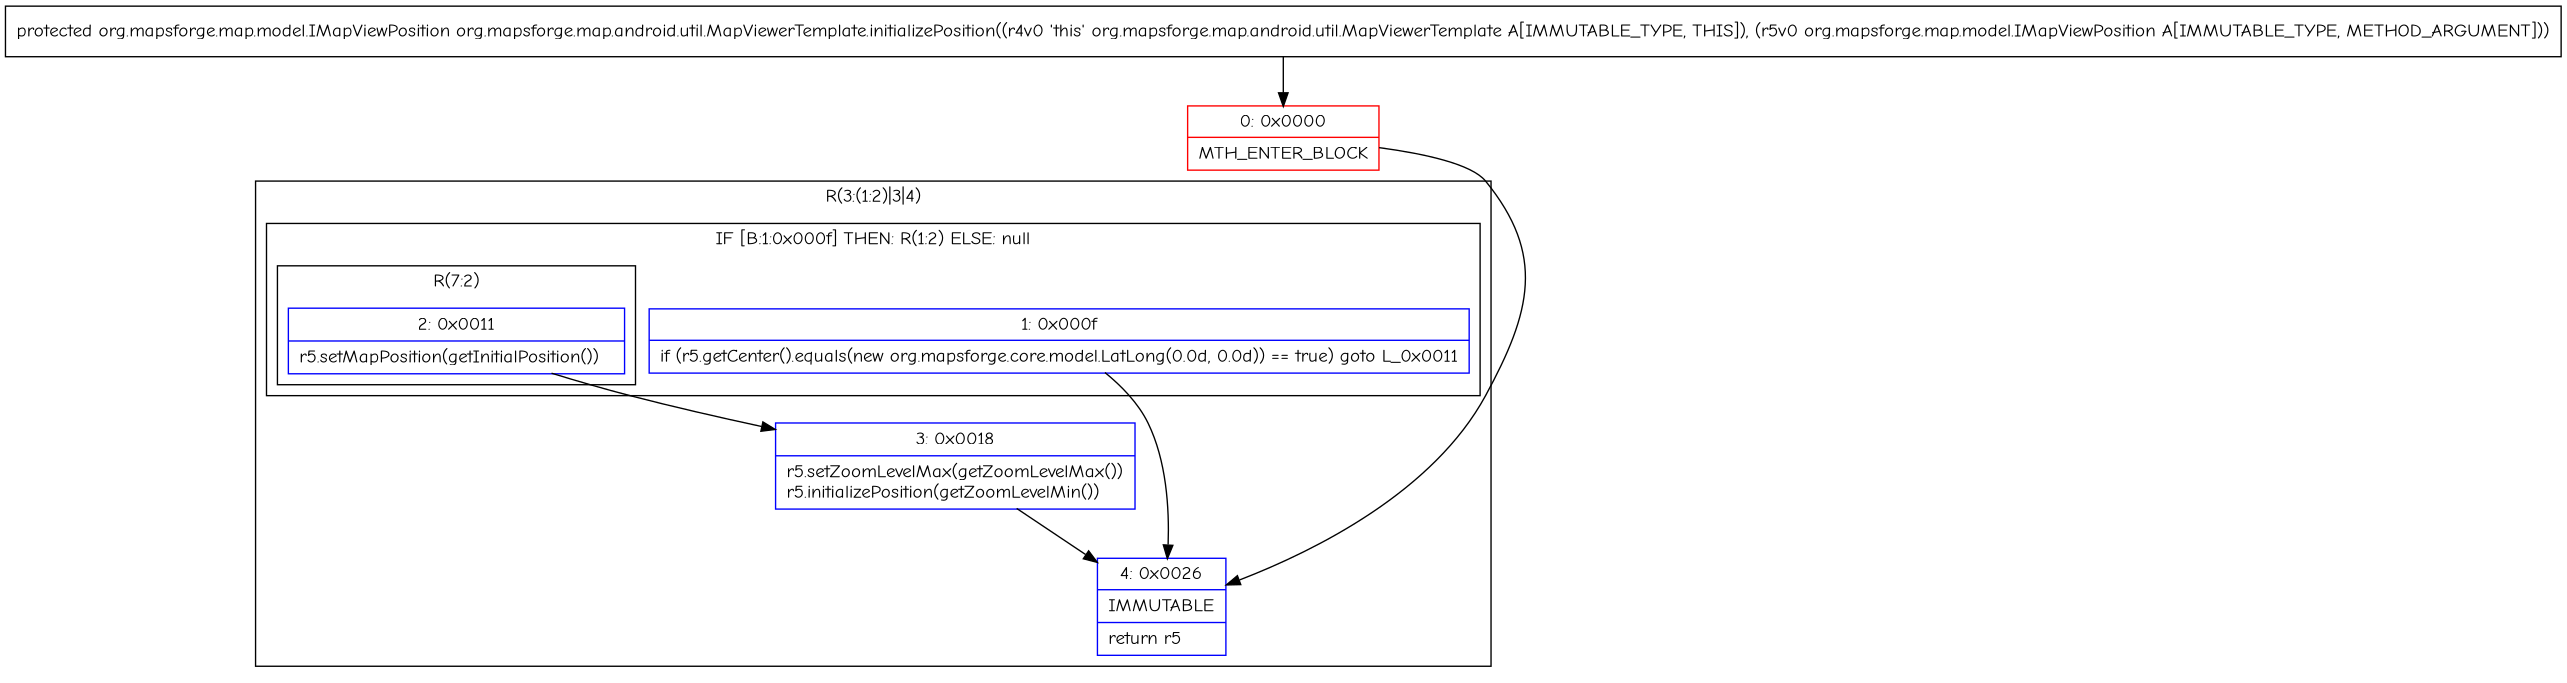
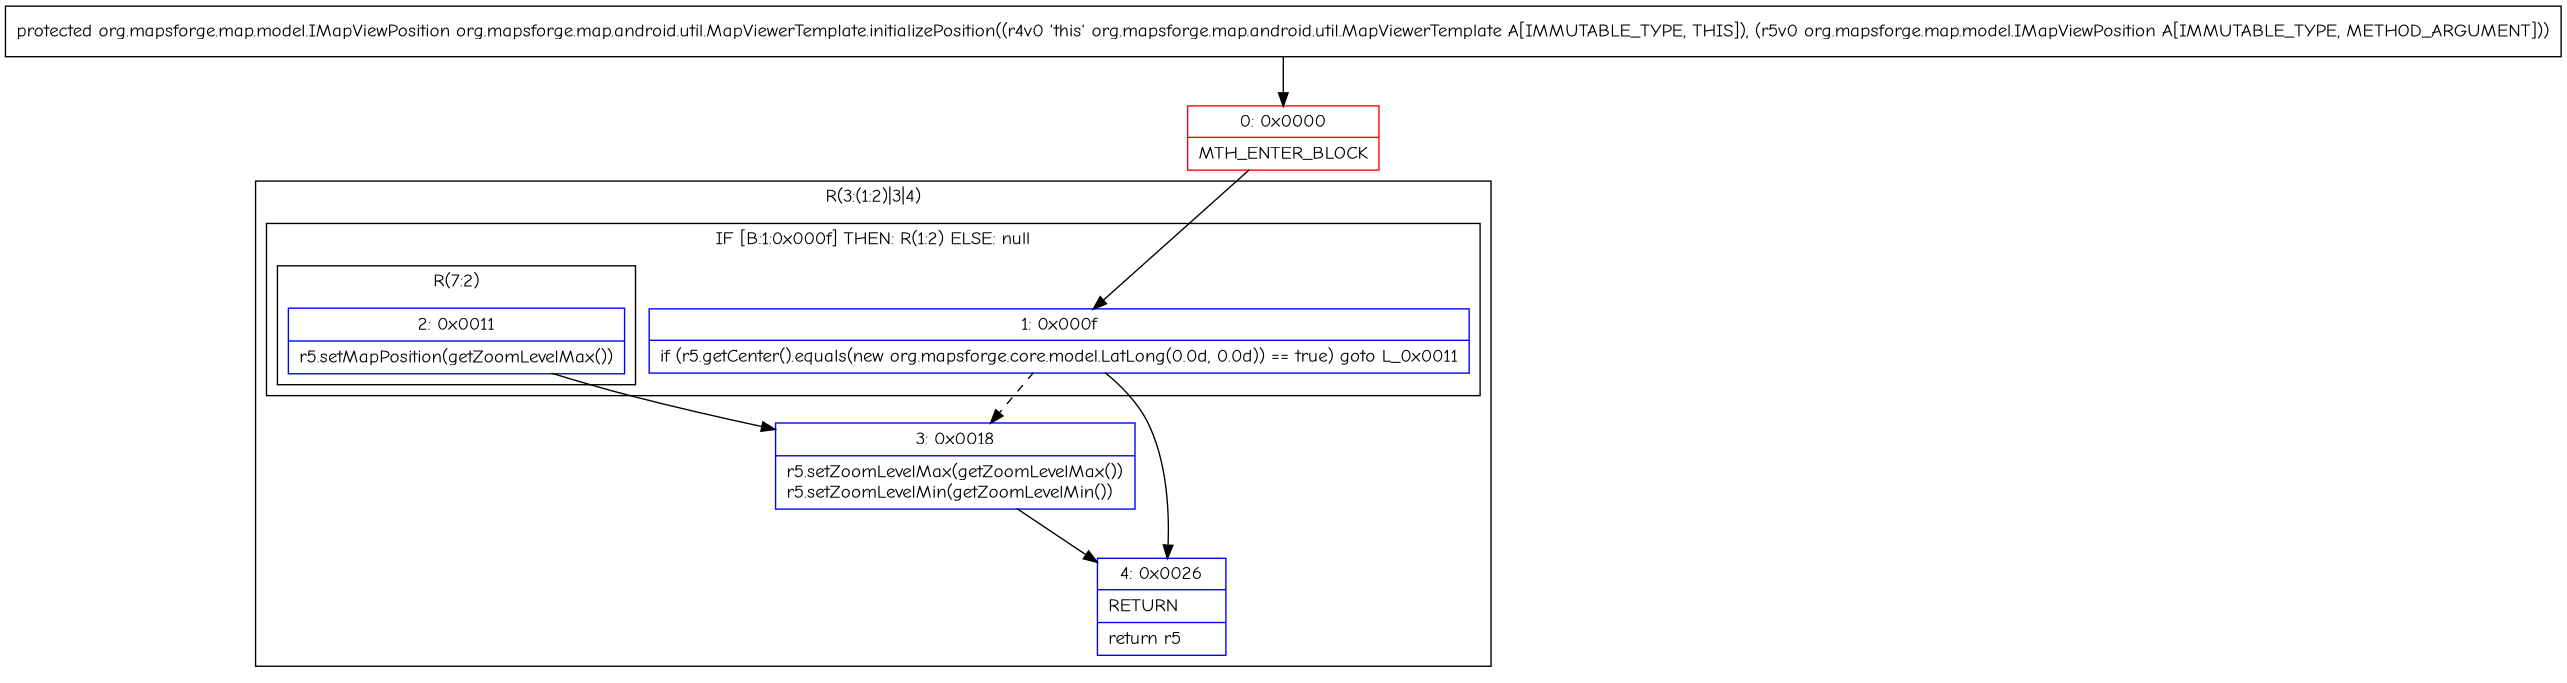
node "2: 0x0011": text "r5.setMapPosition(getInitialPosition())" -> "r5.setMapPosition(getZoomLevelMax())"
edge "0: 0x0000" -> "4: 0x0026": now "0: 0x0000" -> "1: 0x000f"
edge "1: 0x000f" -> "3: 0x0018": added
node "3: 0x0018": text "r5.initializePosition(getZoomLevelMin())" -> "r5.setZoomLevelMin(getZoomLevelMin())"
node "4: 0x0026": text "IMMUTABLE" -> "RETURN"
